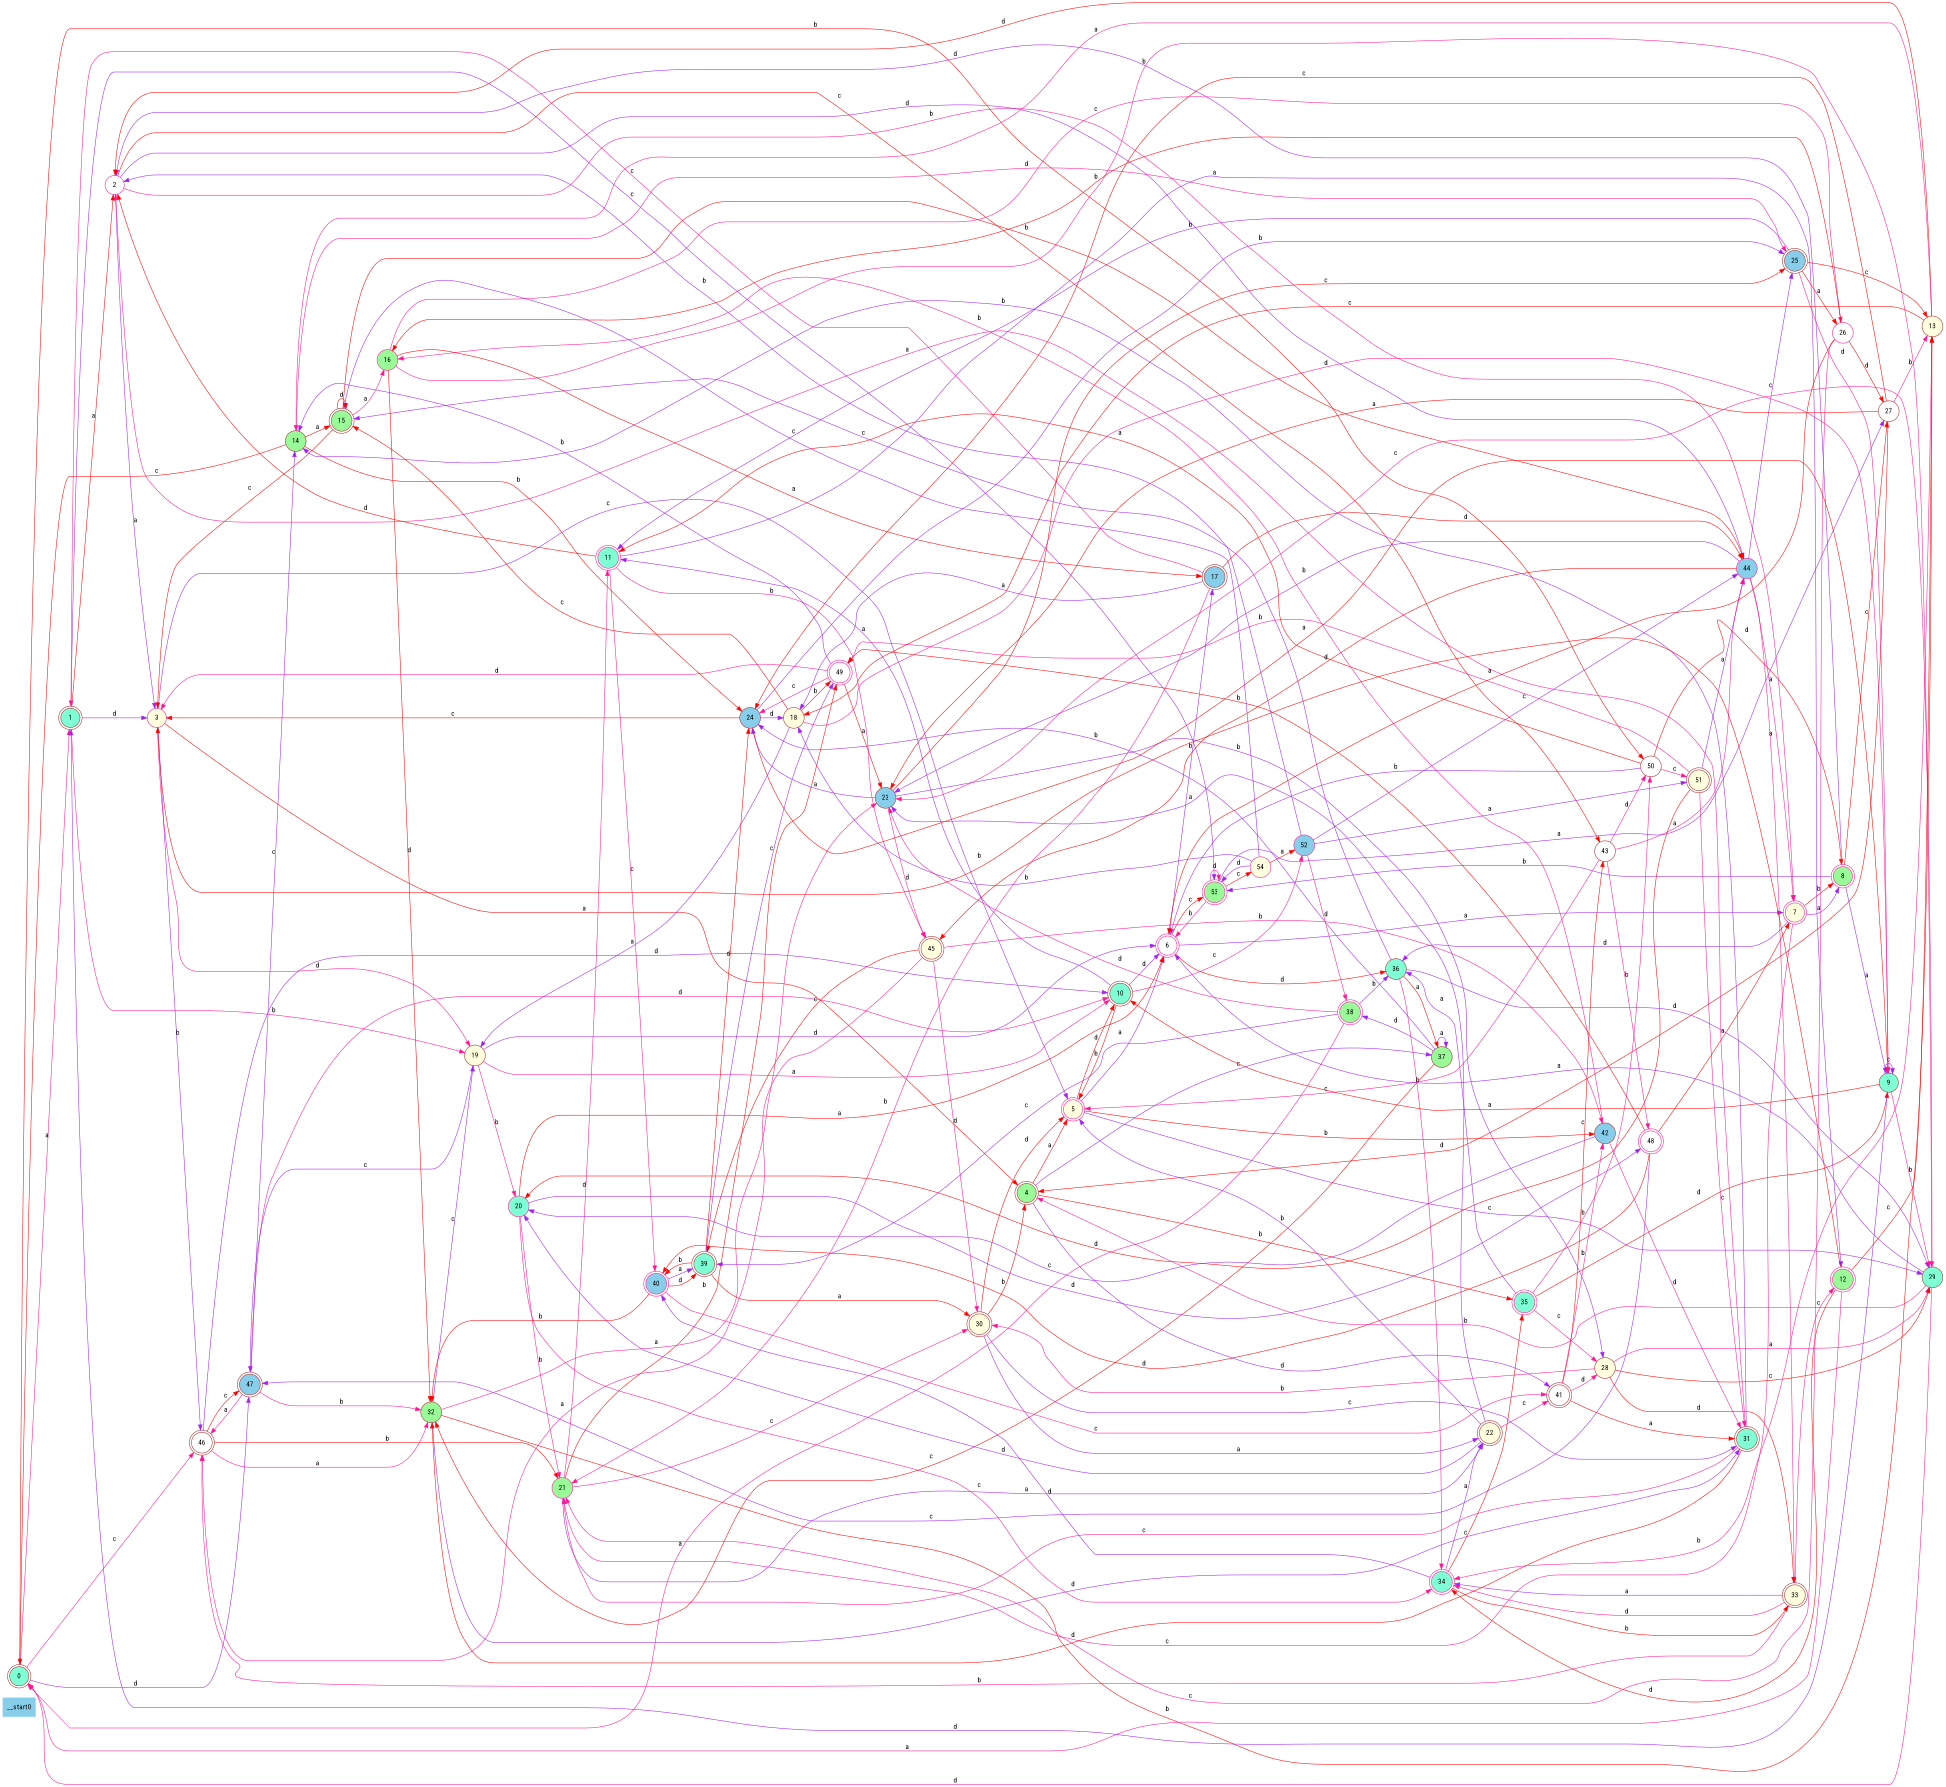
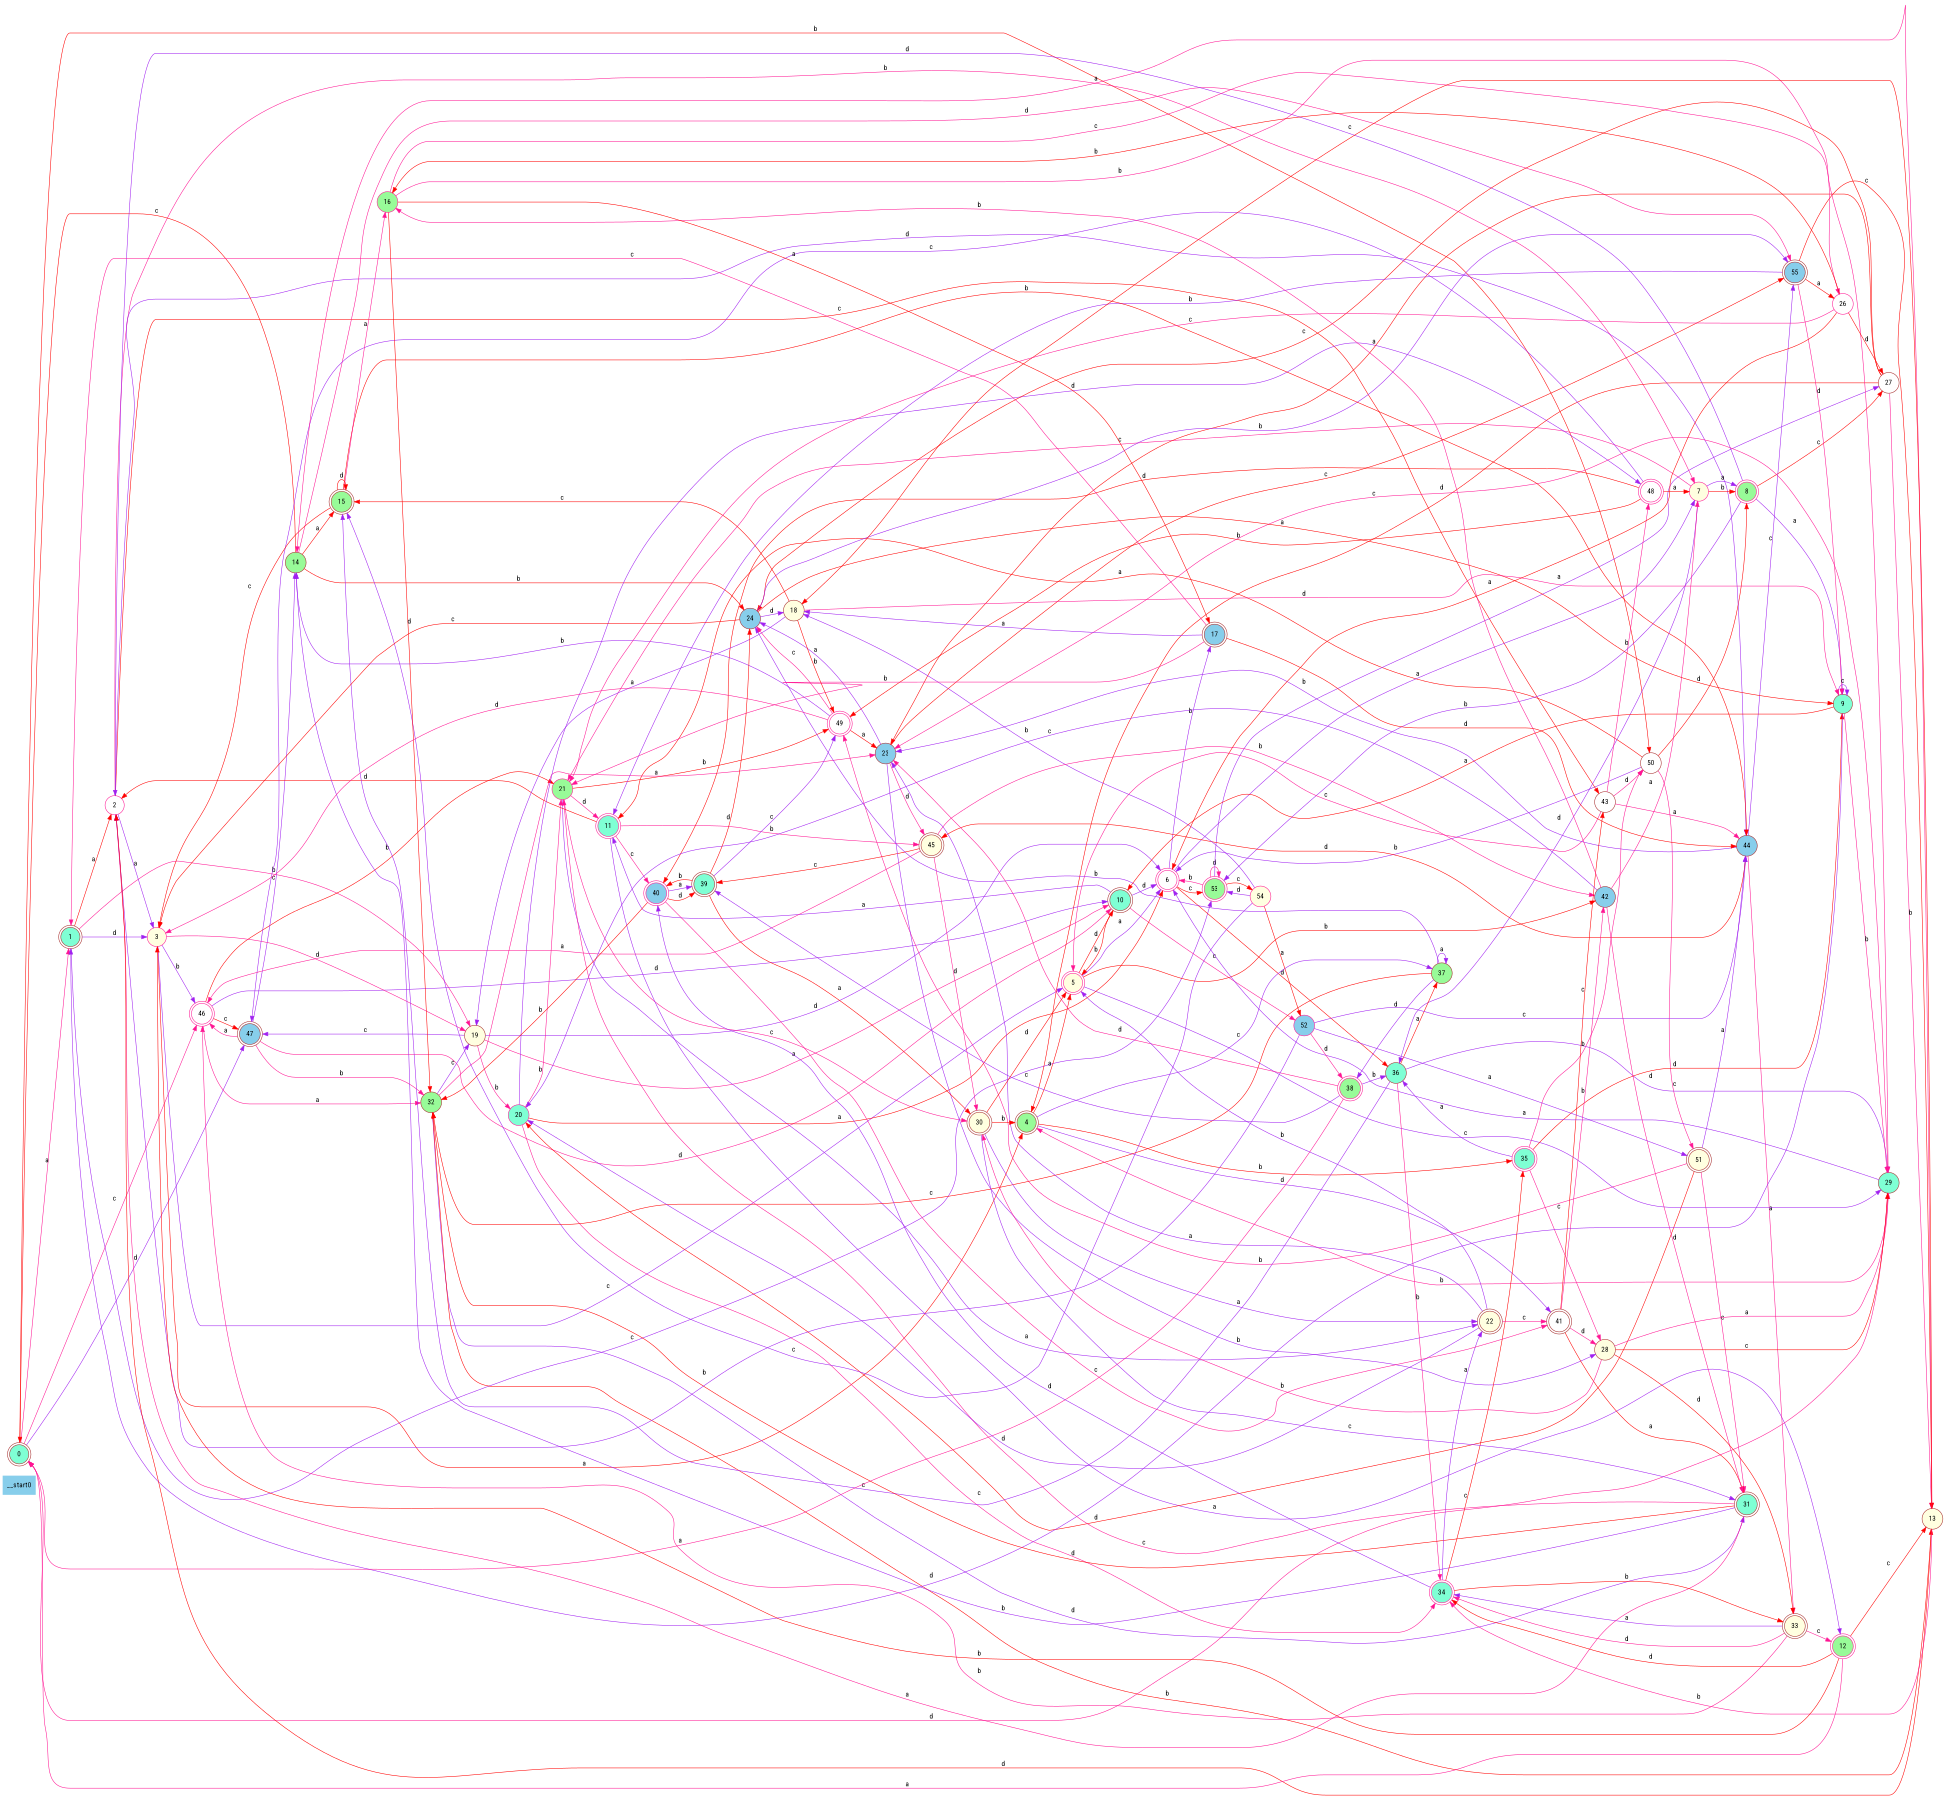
node "25": label "25" -> "55"
node "44": color deeppink -> brown
edge "44" -> "7": now "42" -> "7"
node "7": shape doublecircle -> circle
node "46": color brown -> deeppink
